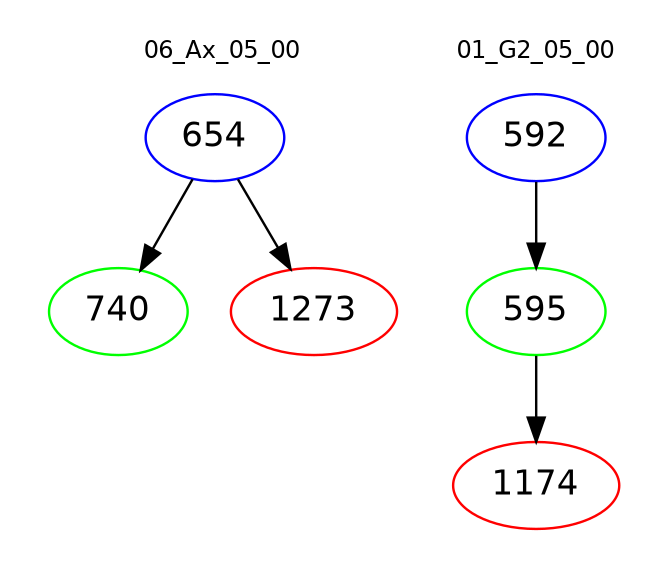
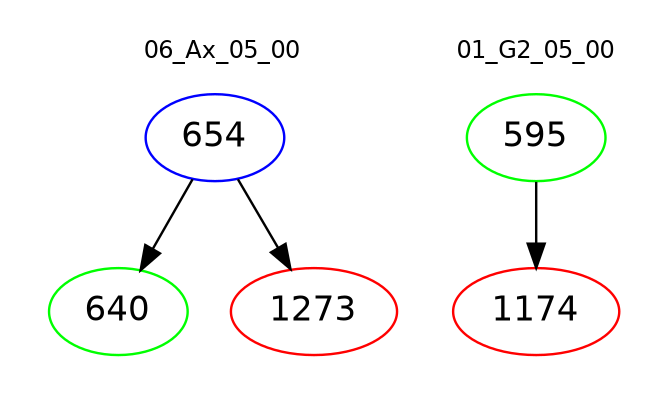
node "592": removed
node "740": label "740" -> "640"
